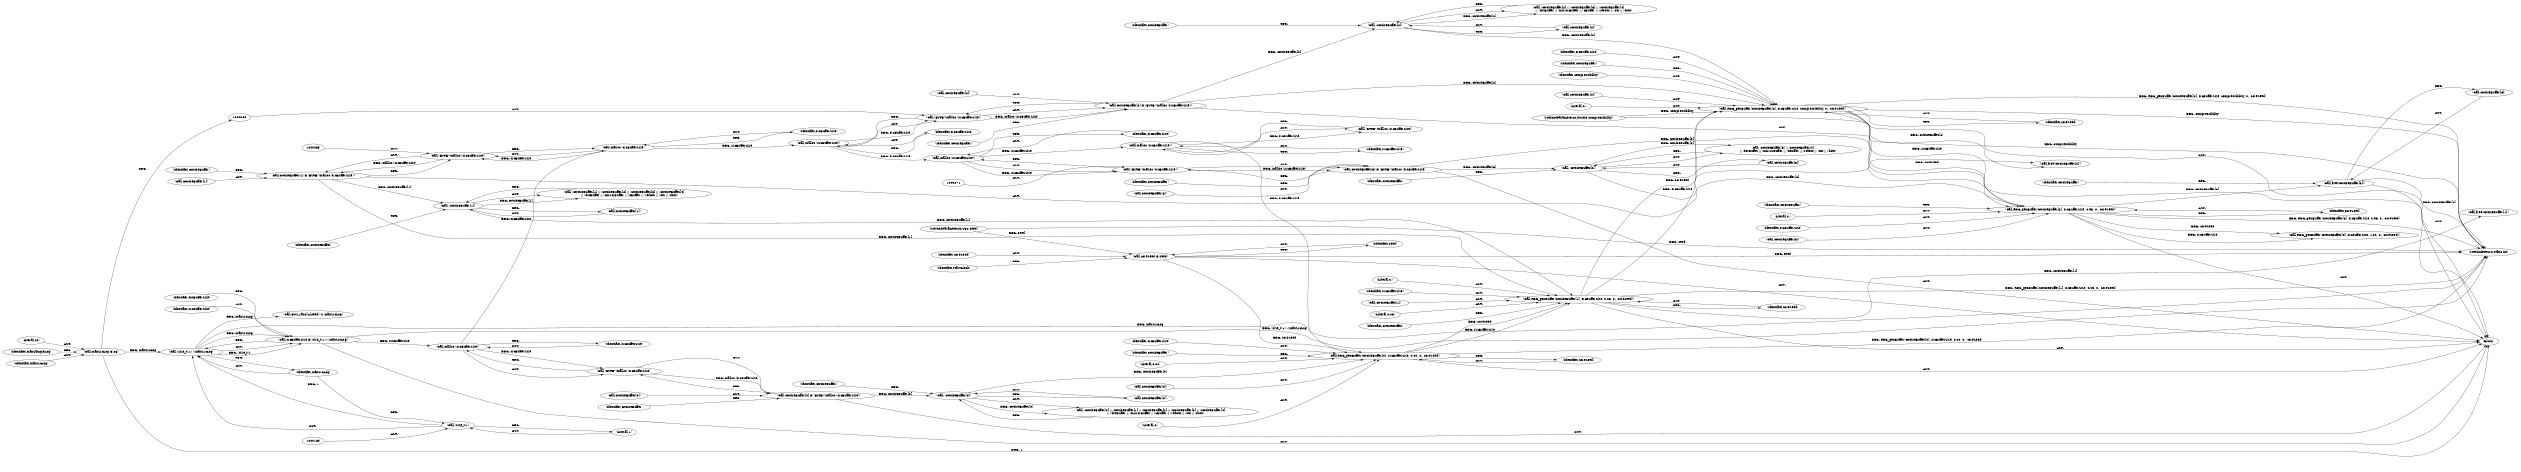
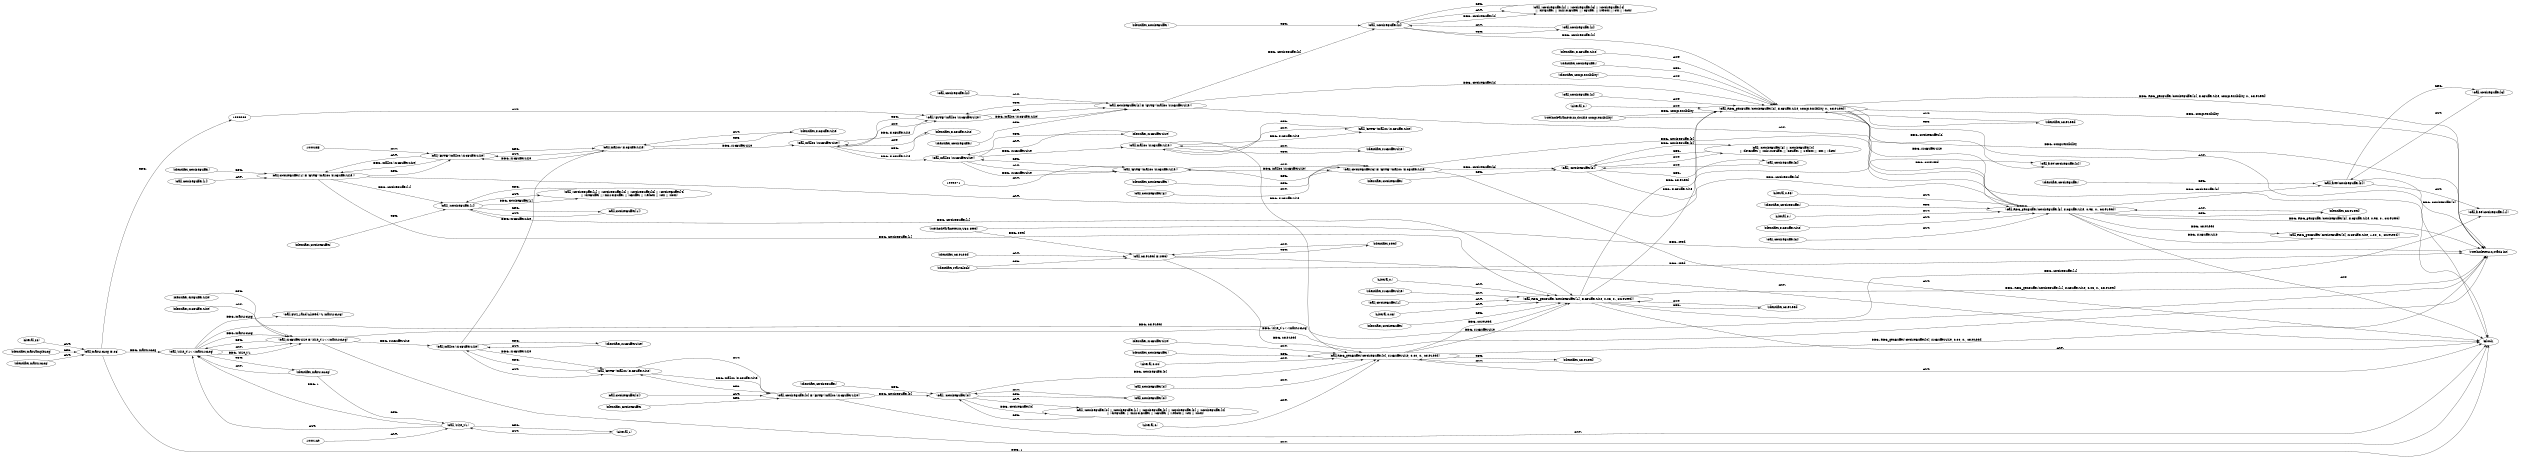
node "(Literal,0.95)": added
edge "(Call,free(cNoiseBuffer[3]))" -> "(Block,)": now "(Call,free(cNoiseBuffer[3]))" -> "(Call,free(cNoiseBuffer[1]))"
edge "(Call,coreSeed = seed)" -> "(MethodReturn,static int)": now "(Identifier,startClock)" -> "(MethodReturn,static int)"
edge "(Call,(size_t)1<<maxSrcLog)" -> "(MethodReturn,static int)": label "DDG: maxSrcLog" -> "DDG: coreSeed"
